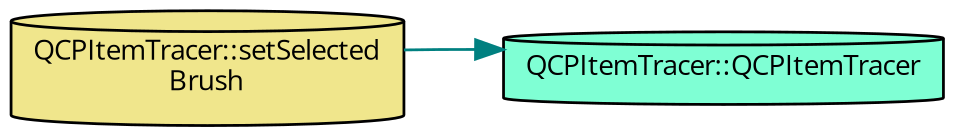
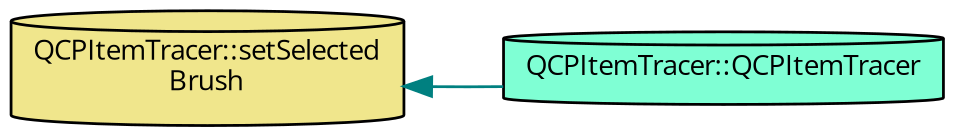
edge "QCPItemTracer::setSelected Brush" -> "QCPItemTracer::QCPItemTracer": reversed
